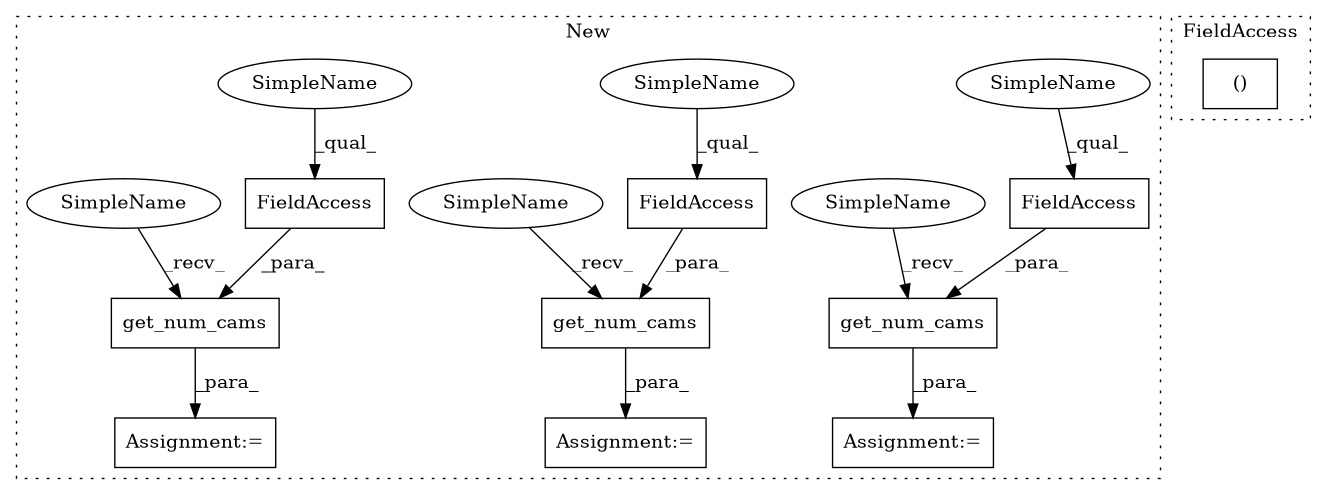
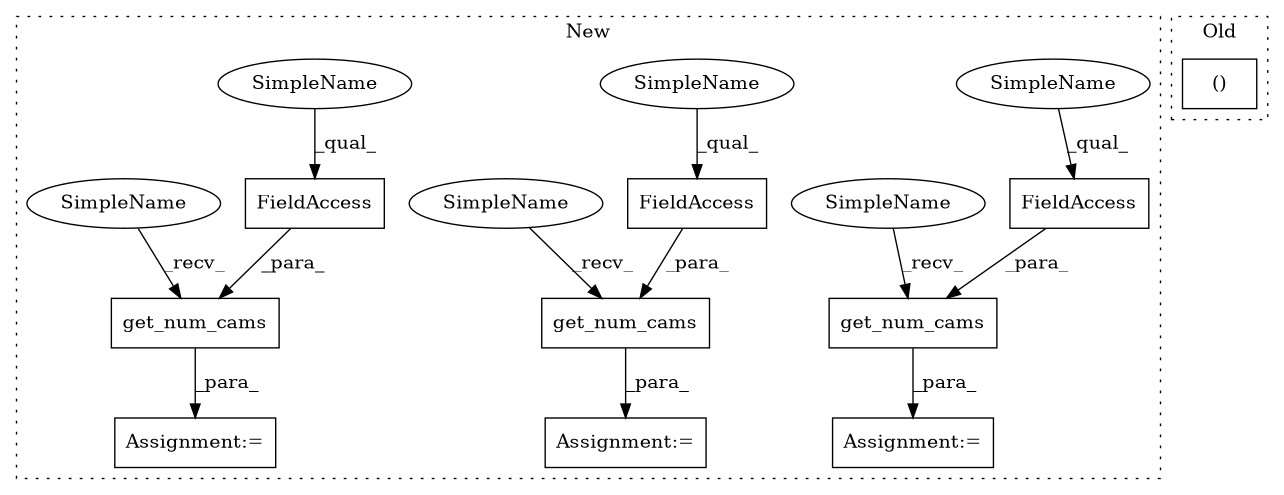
cluster "FieldAccess": label "FieldAccess" -> "Old"
